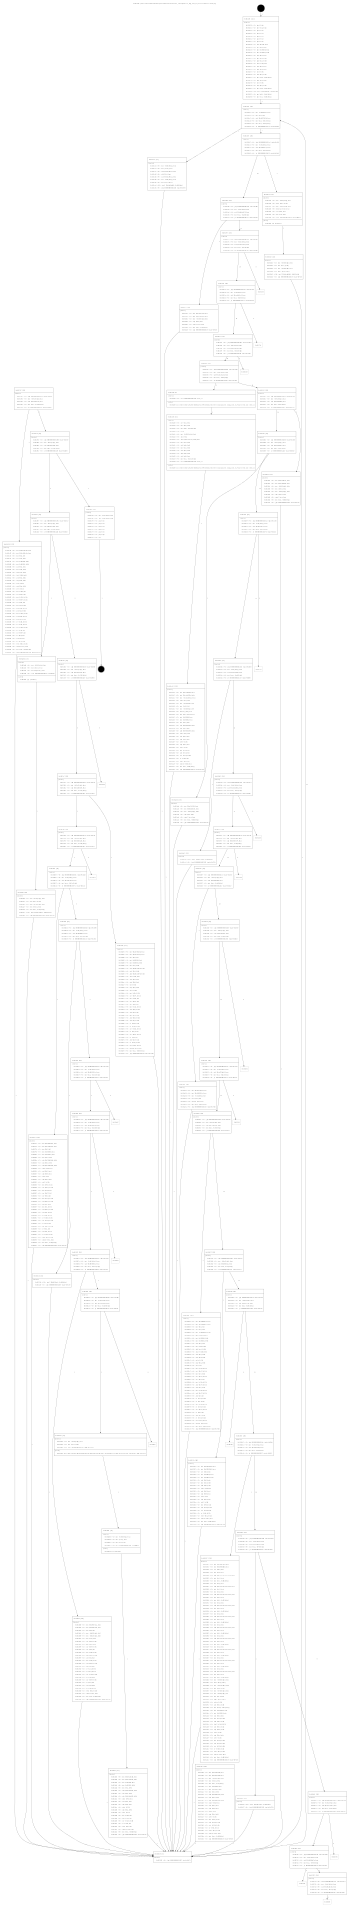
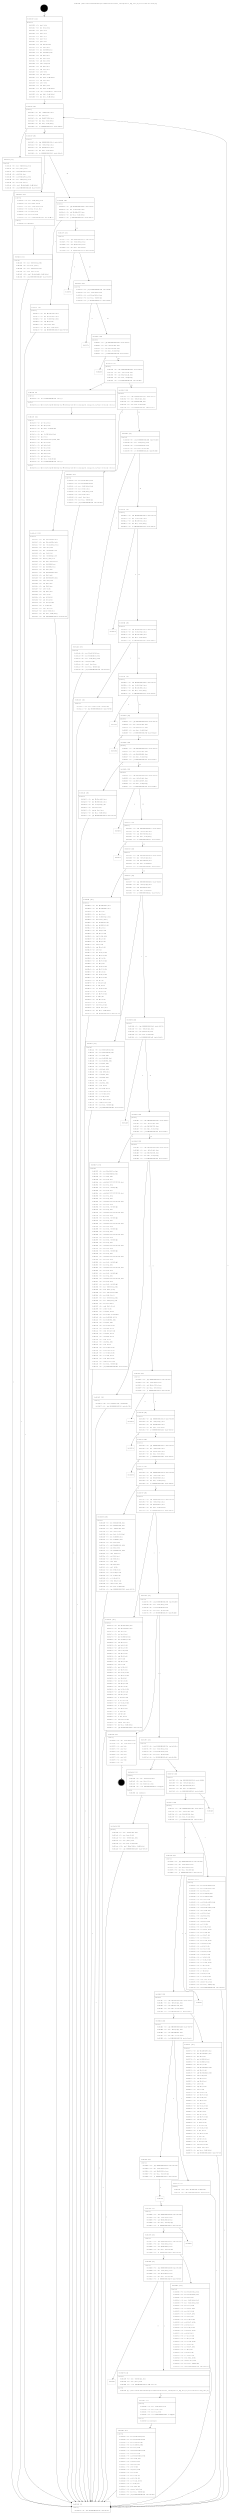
edge "0x40183f [28]" -> "0x40185b [28]": now "0x401a6f" -> "0x40185b [28]"
node "0x401743 [28]": added
